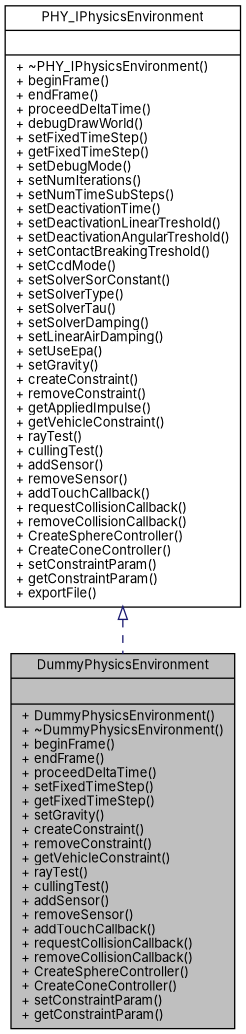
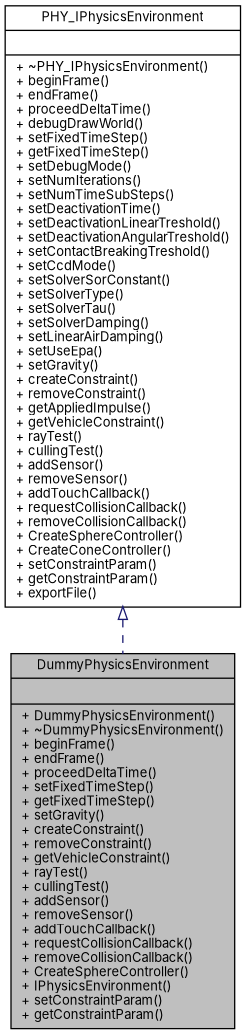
node "DummyPhysicsEnvironment": text "+ CreateConeController()" -> "+ IPhysicsEnvironment()"
